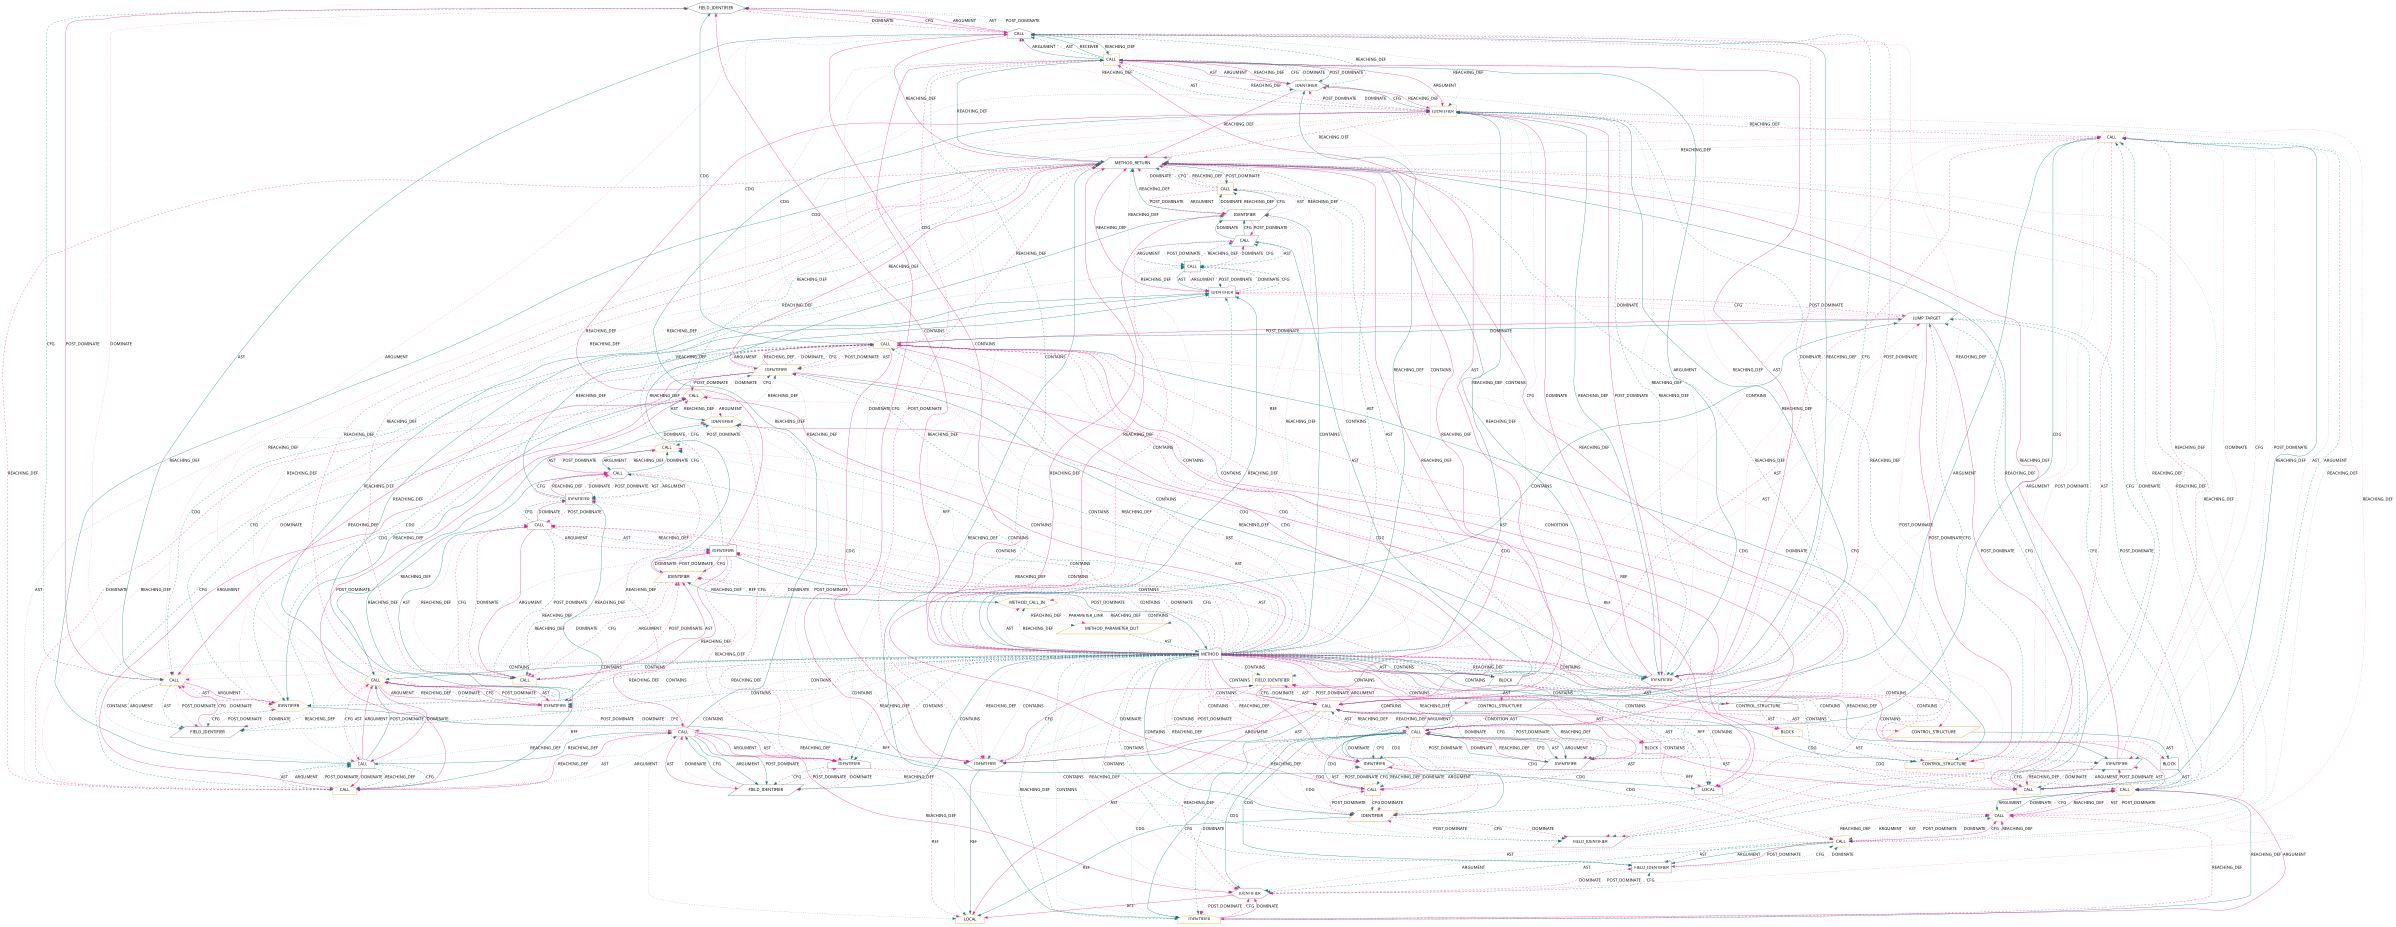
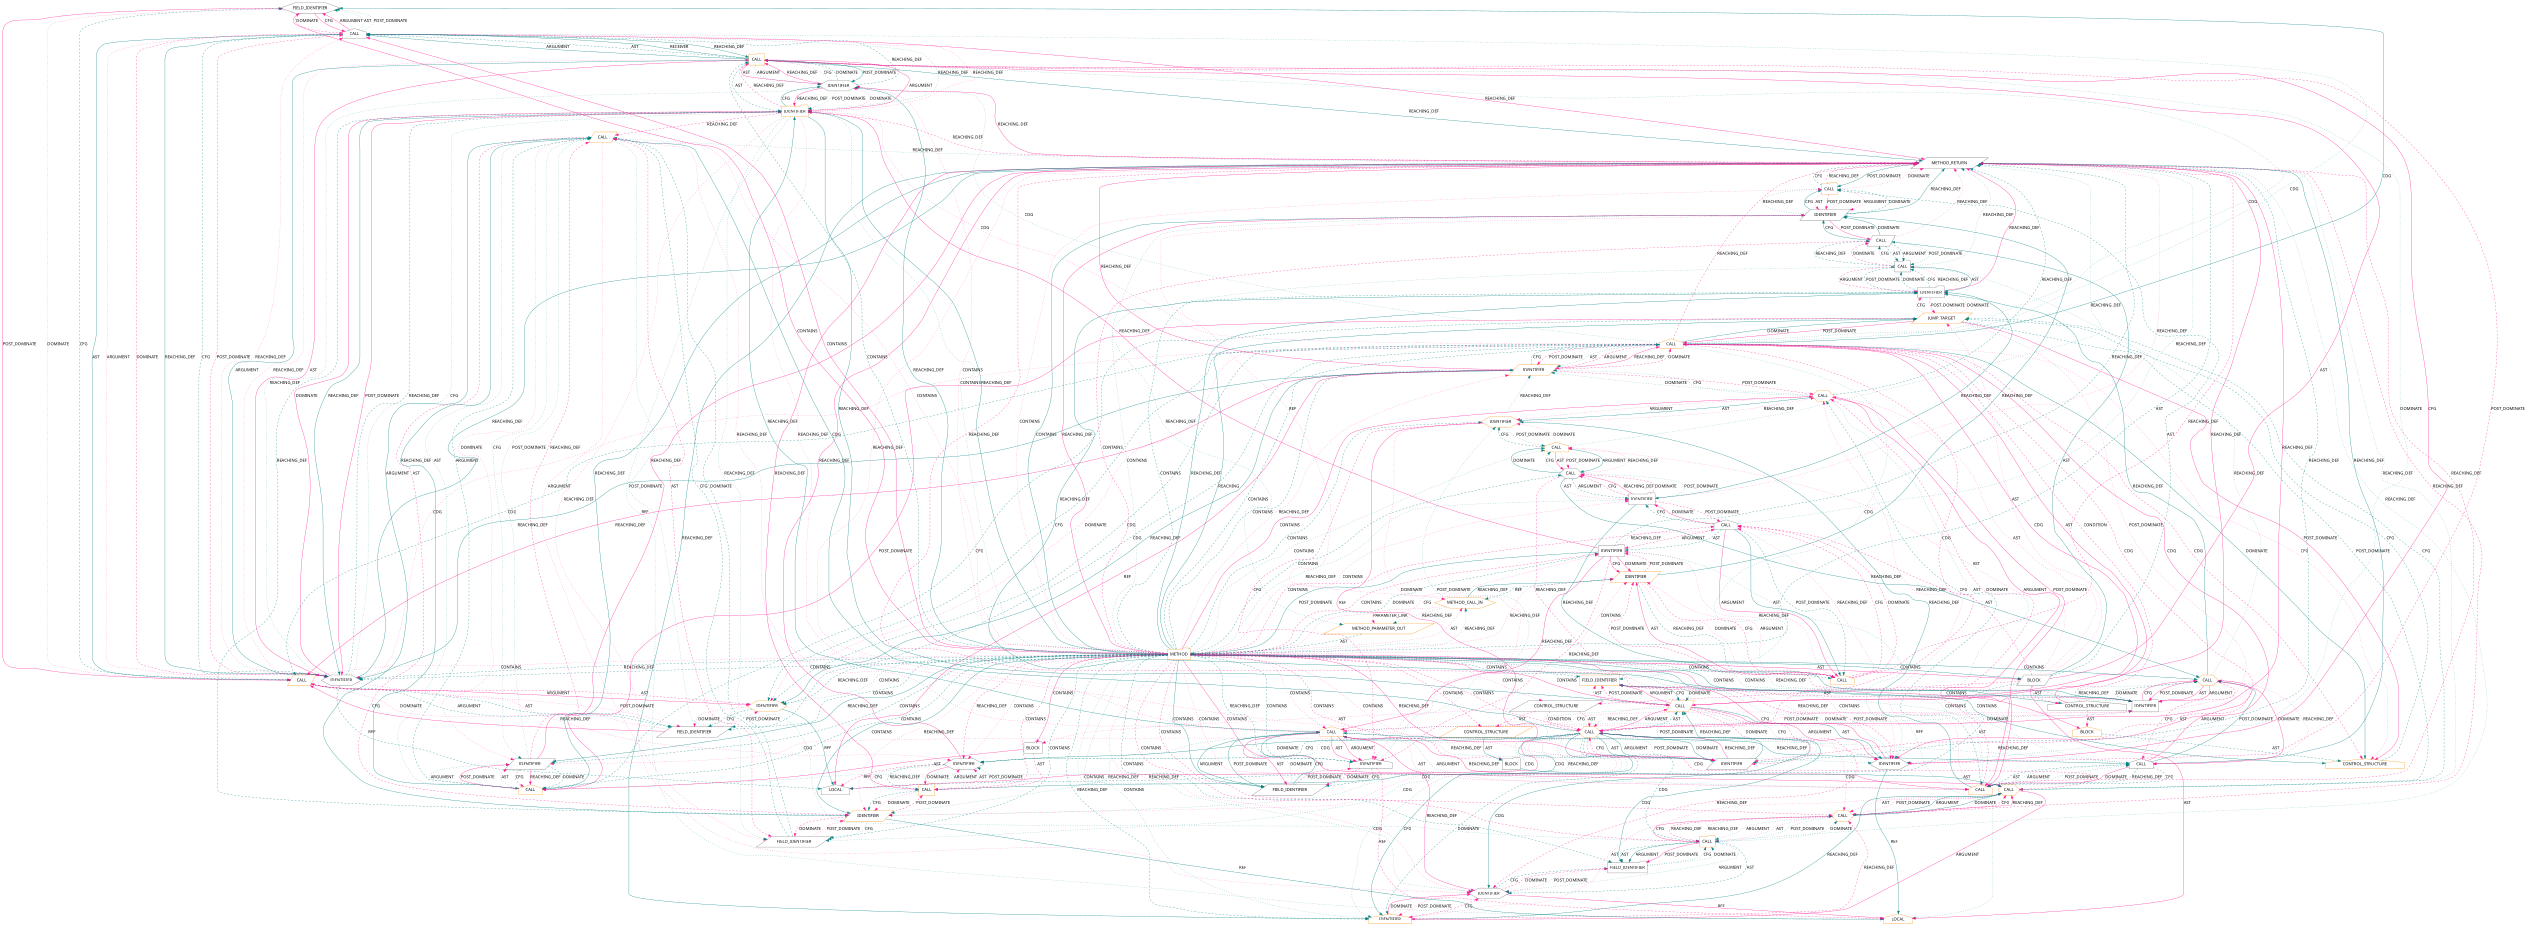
node "JUMP_TARGET": color gray40 -> darkorange
edge "METHOD" -> "METHOD_RETURN": reversed
edge "METHOD" -> "JUMP_TARGET": label "CONTAINS" -> "REACHING"
node "METHOD": color gray40 -> darkorange
